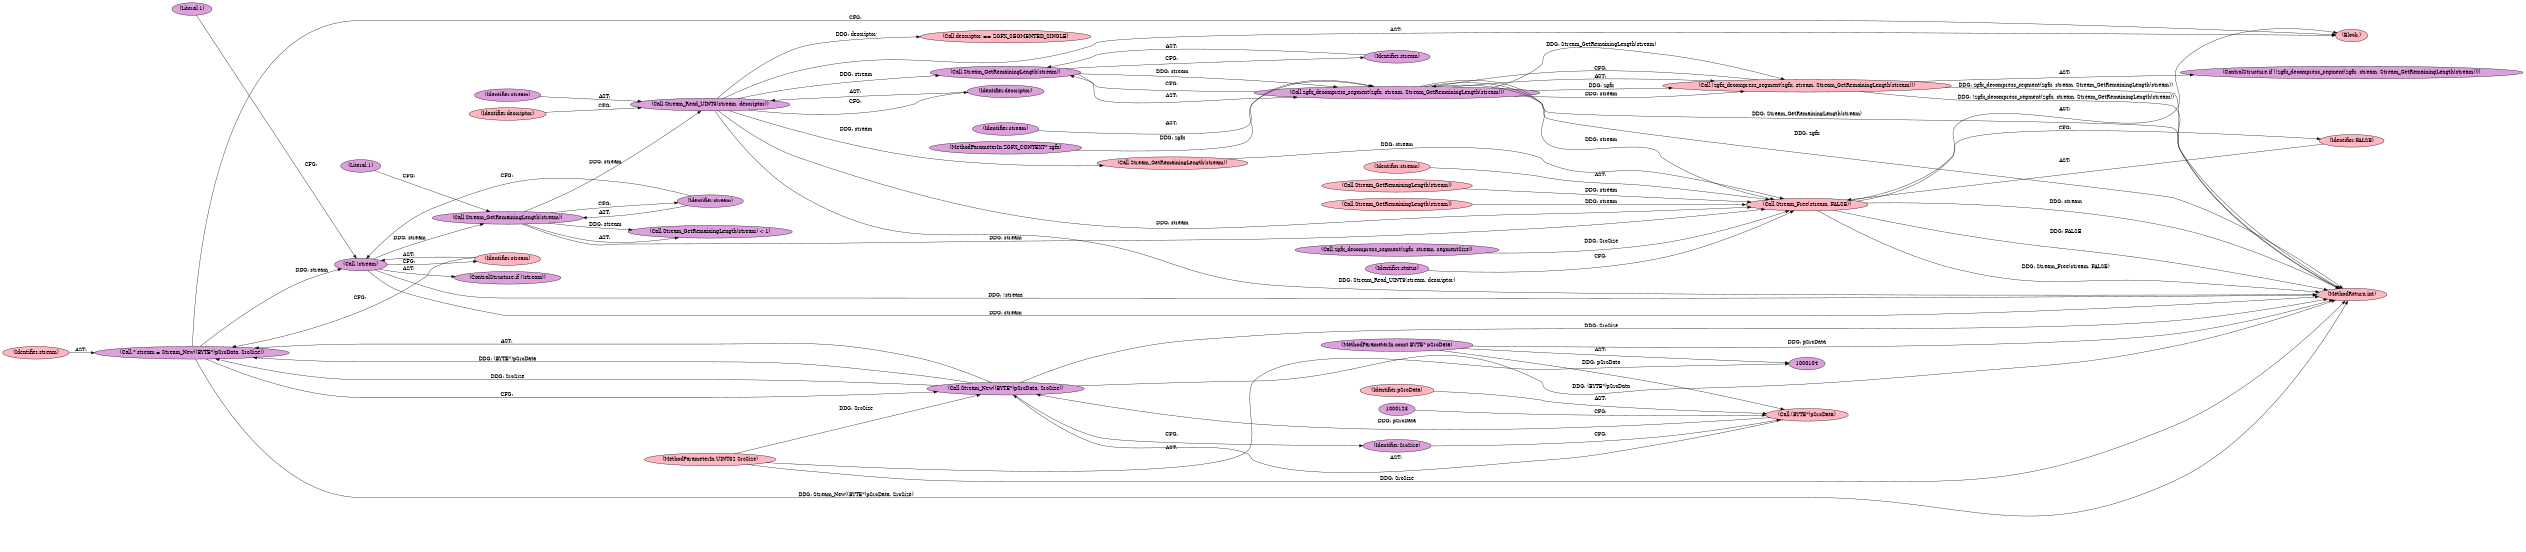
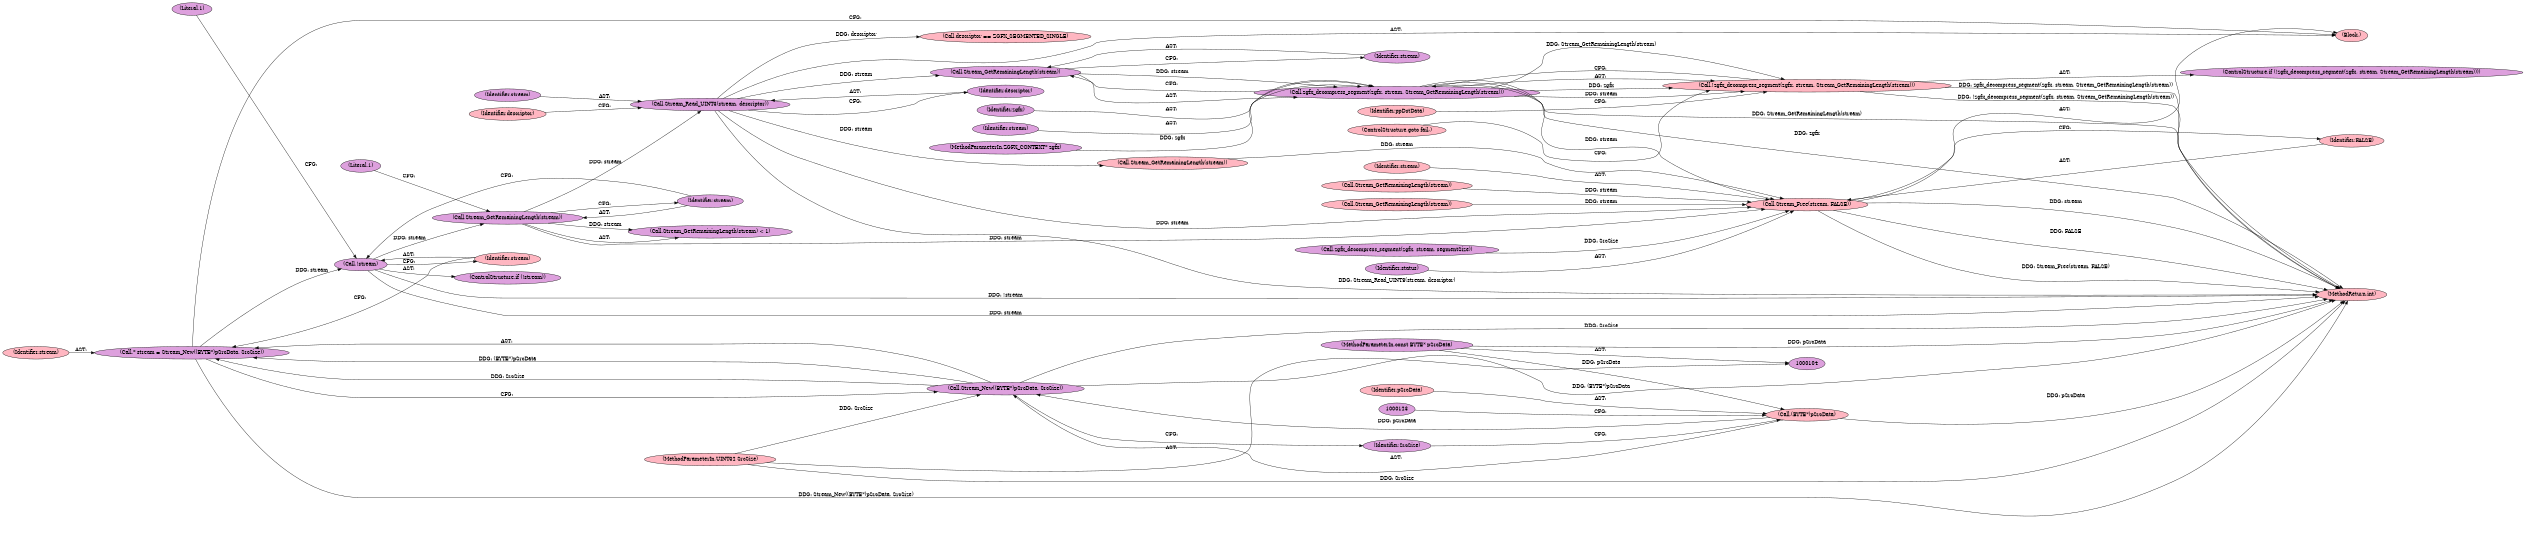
node "(Identifier,zgfx)": added
node "(Identifier,ppDstData)": added
node "(ControlStructure,goto fail;)": added
edge "(Identifier,status)" -> "(Call,Stream_Free(stream, FALSE))": label "CFG: " -> "AST: "
edge "(Call,(BYTE*)pSrcData)" -> "(MethodReturn,int)": added, label "DDG: pSrcData"
